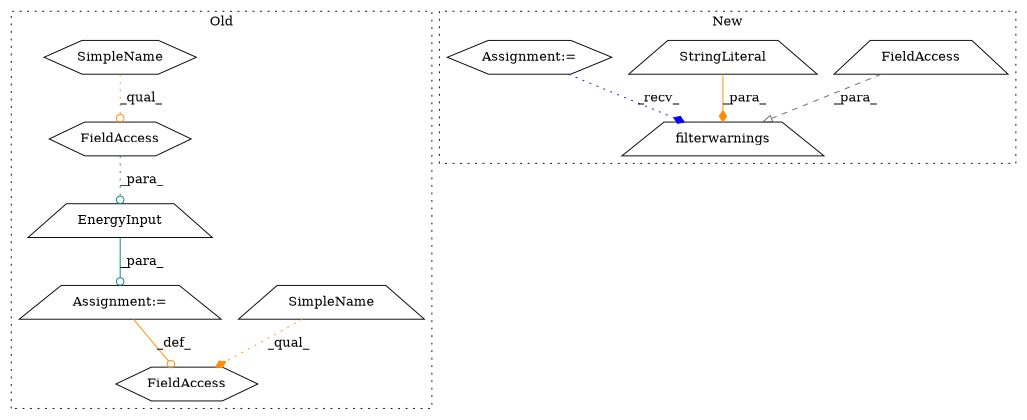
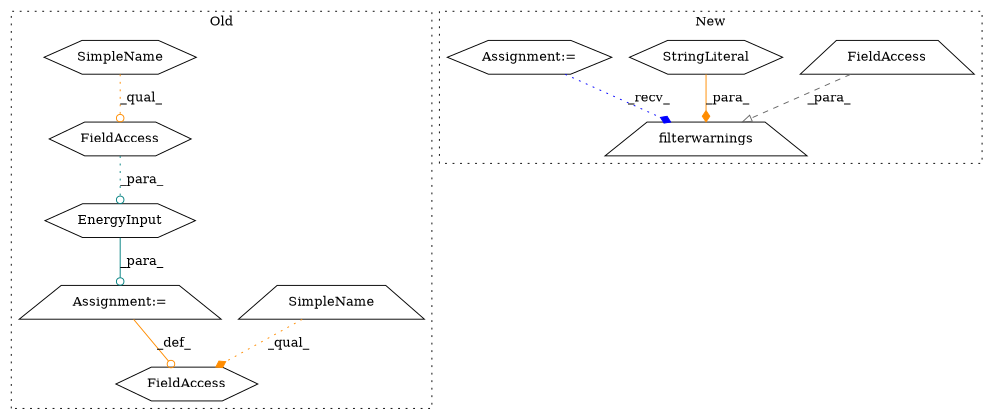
node "StringLiteral": shape trapezium -> hexagon
node "EnergyInput": shape trapezium -> hexagon
